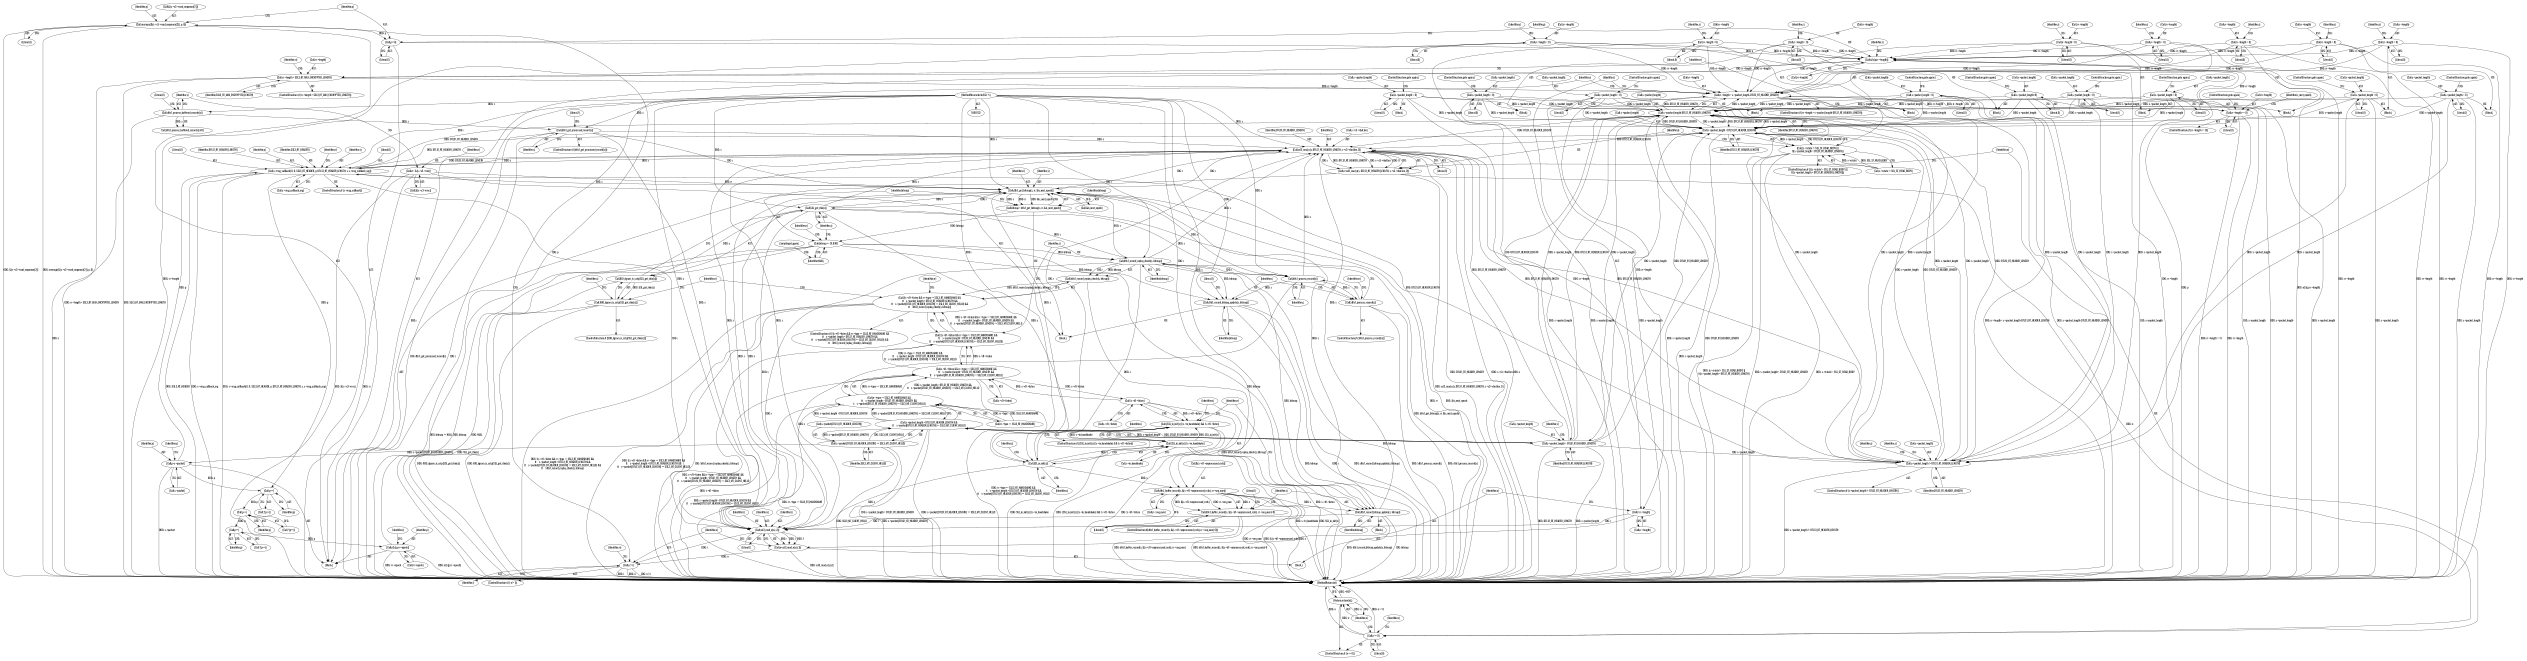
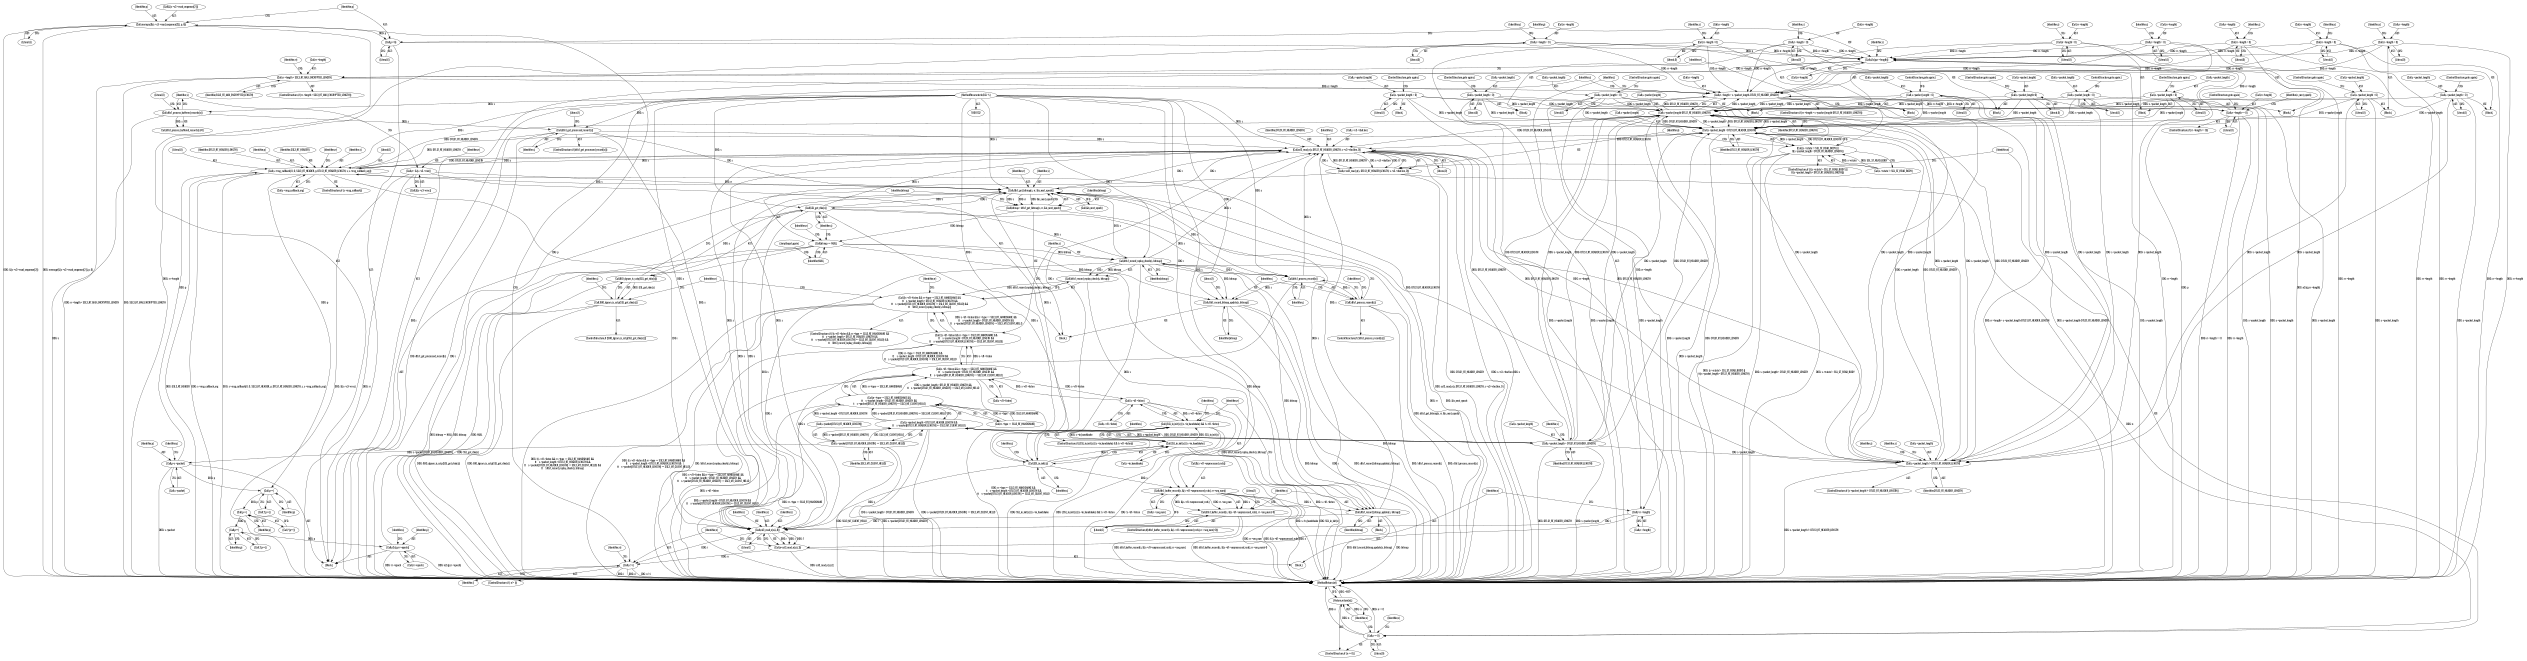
node "(Call,bitmap == CLIENT)": label "(Call,bitmap == CLIENT)" -> "(Call,bitmap == NULL)"
node "(Call,ssl3_read_n(s,i,i,1))": label "(Call,ssl3_read_n(s,i,i,1))" -> "(Call,ssl3_read_n(s,i,i,8))"
